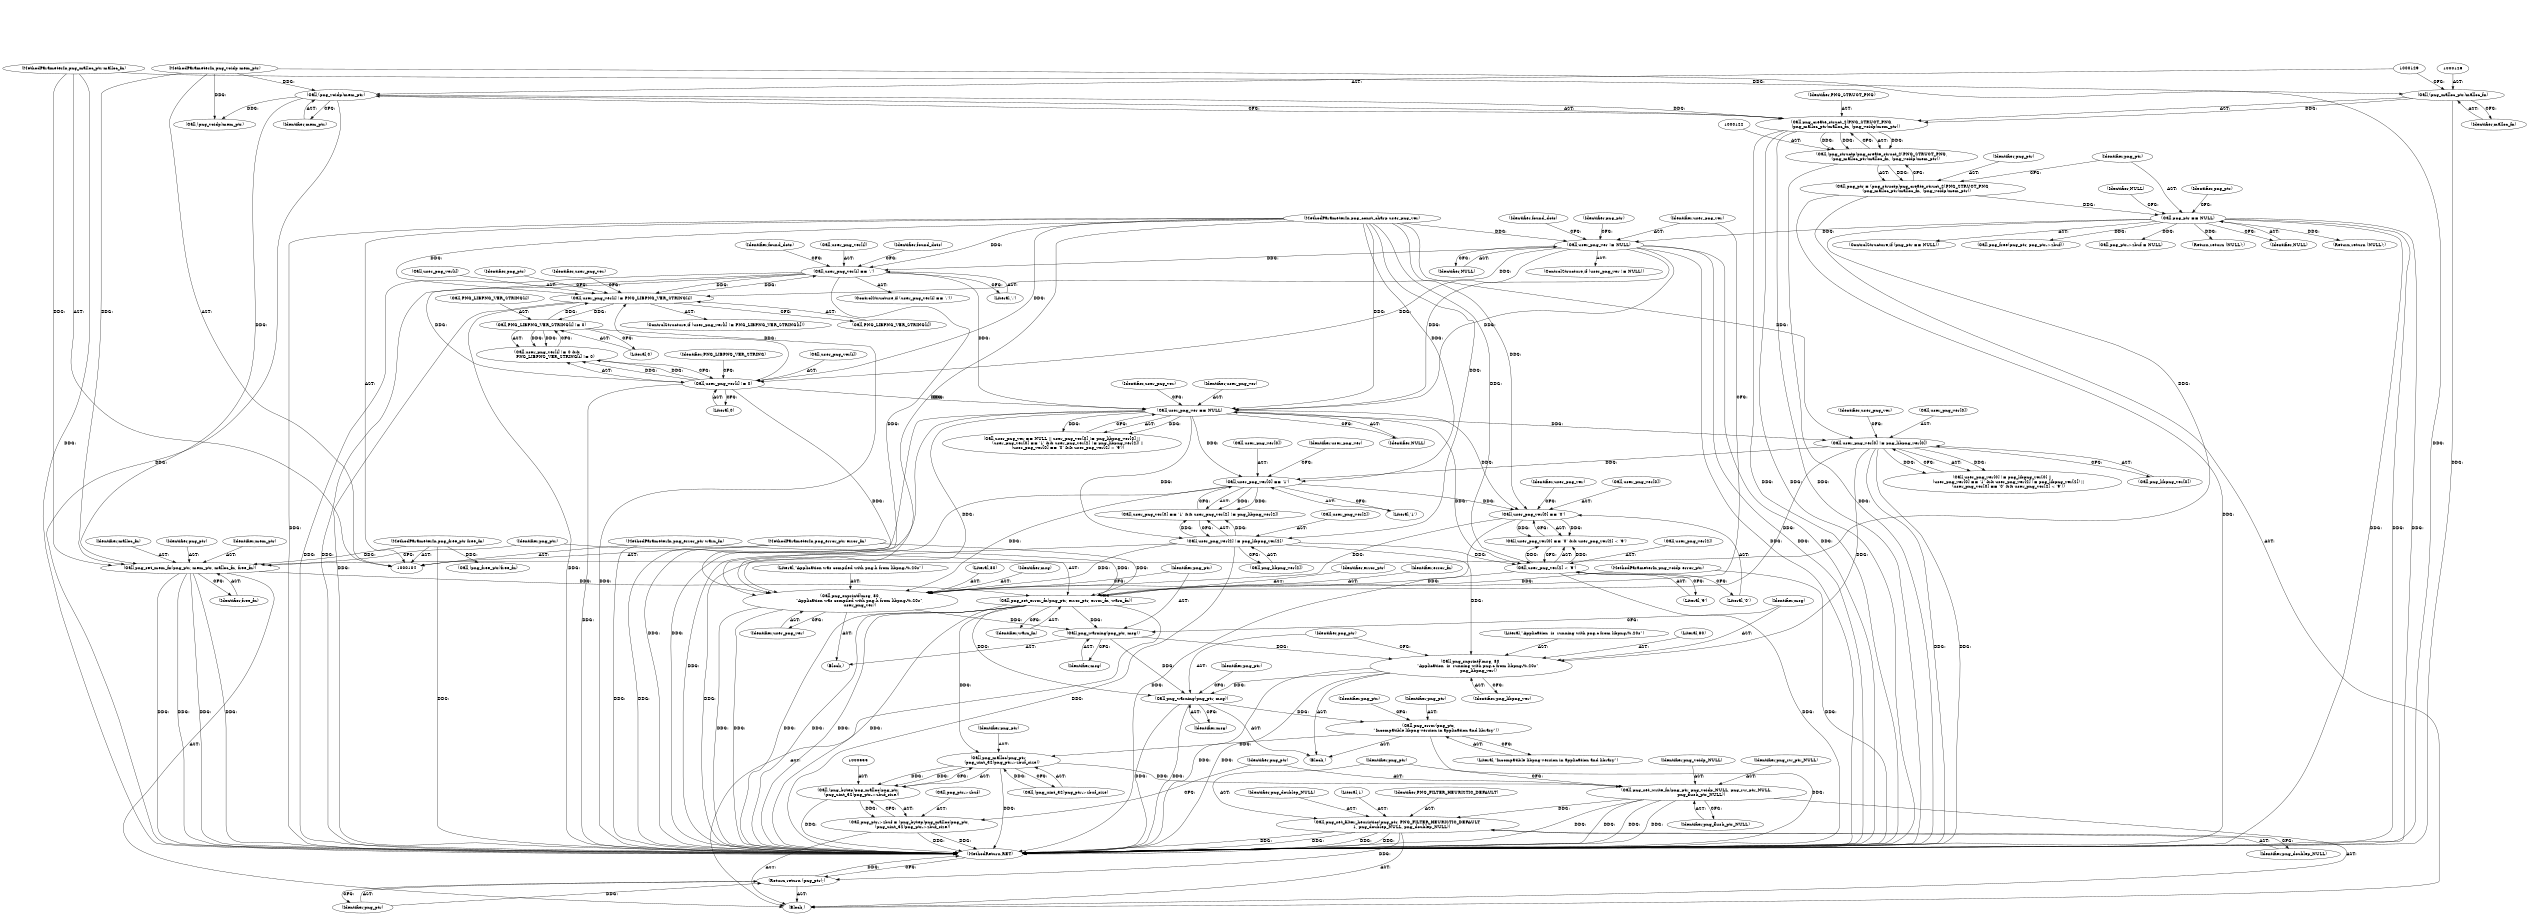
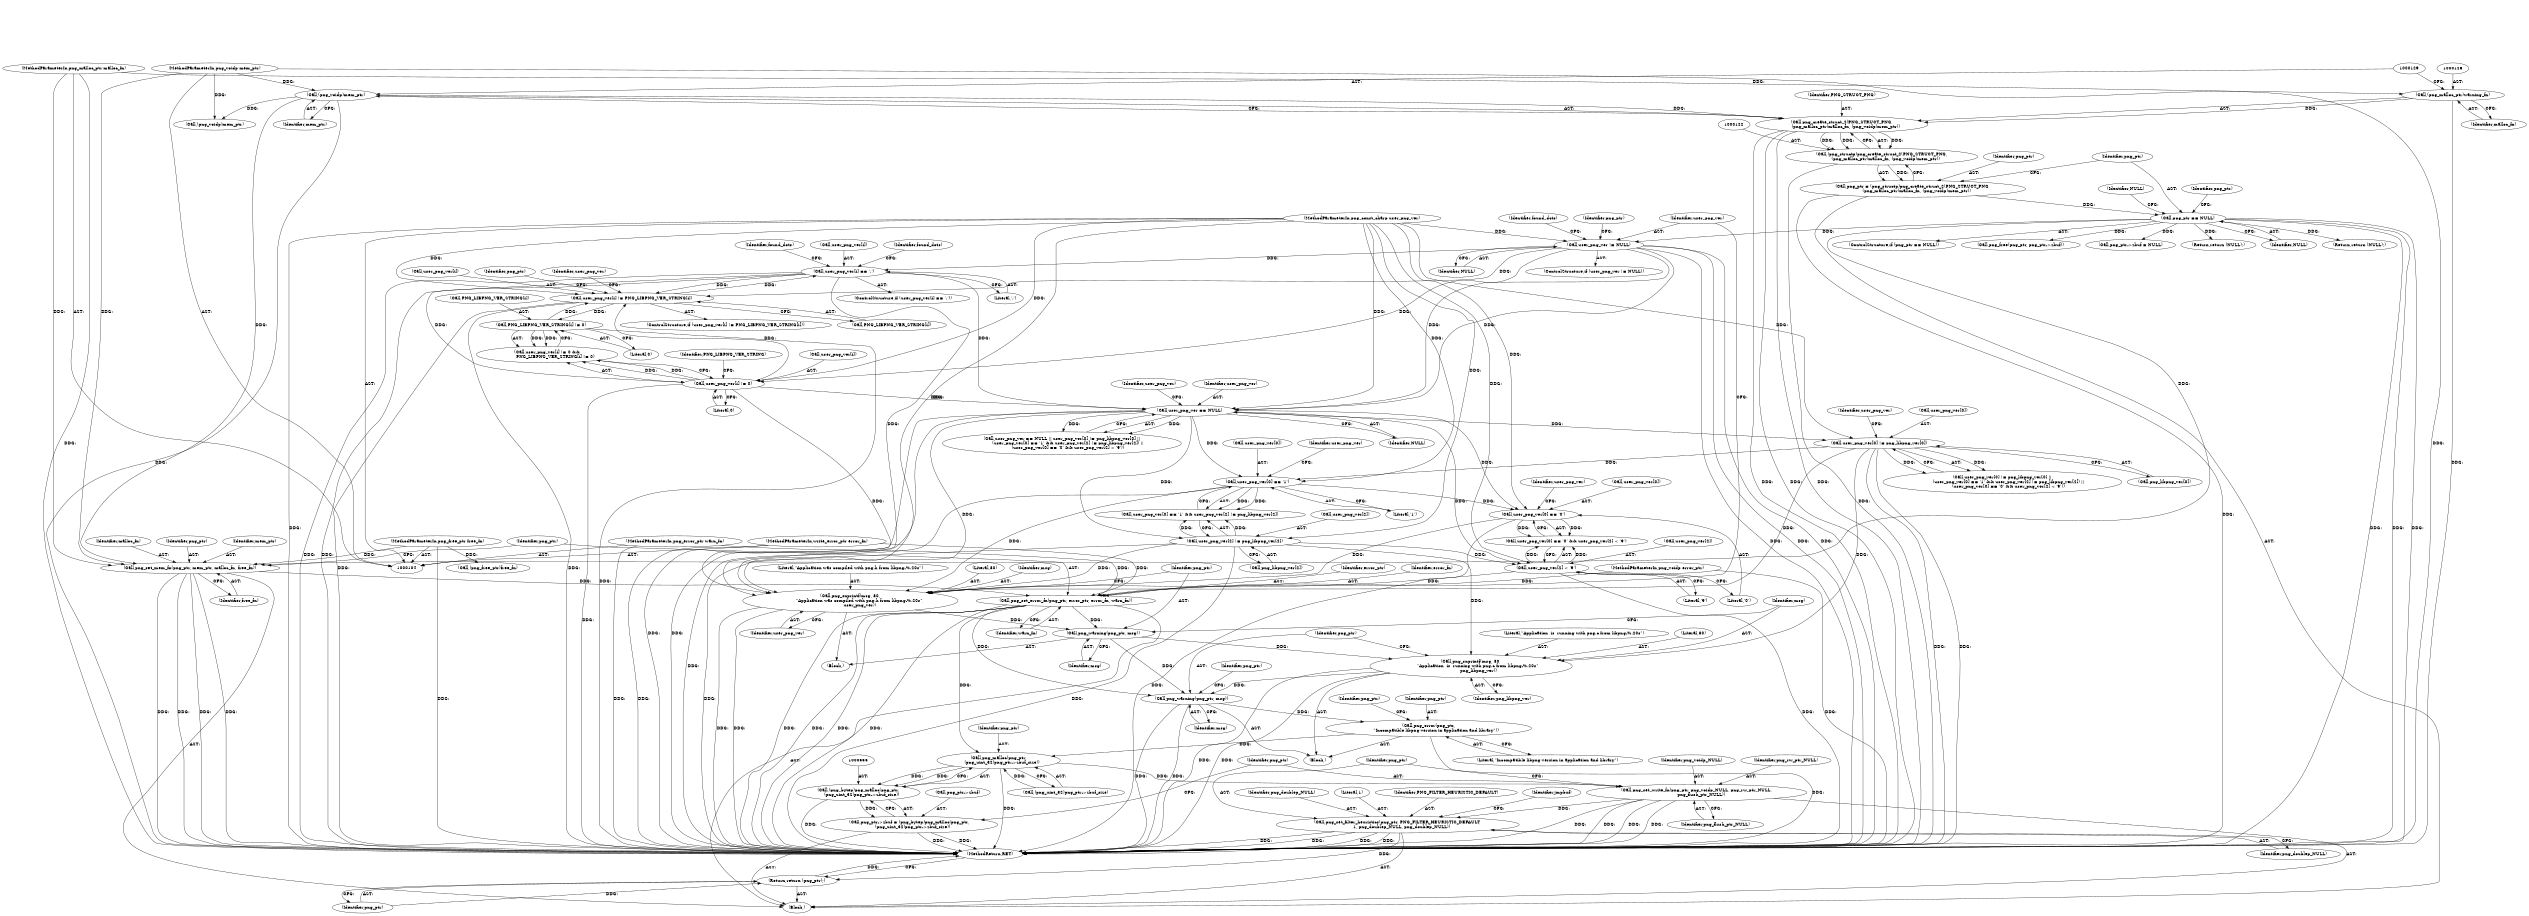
node "(Call,(png_malloc_ptr)malloc_fn)": label "(Call,(png_malloc_ptr)malloc_fn)" -> "(Call,(png_malloc_ptr)warning_fn)"
edge "(MethodParameterIn,png_const_charp user_png_ver)" -> "(Call,user_png_ver[i] == '.')": removed, label "DDG:"
node "(MethodParameterIn,png_error_ptr error_fn)": label "(MethodParameterIn,png_error_ptr error_fn)" -> "(MethodParameterIn,write_error_ptr error_fn)"
node "(Identifier,jmpbuf)": added
